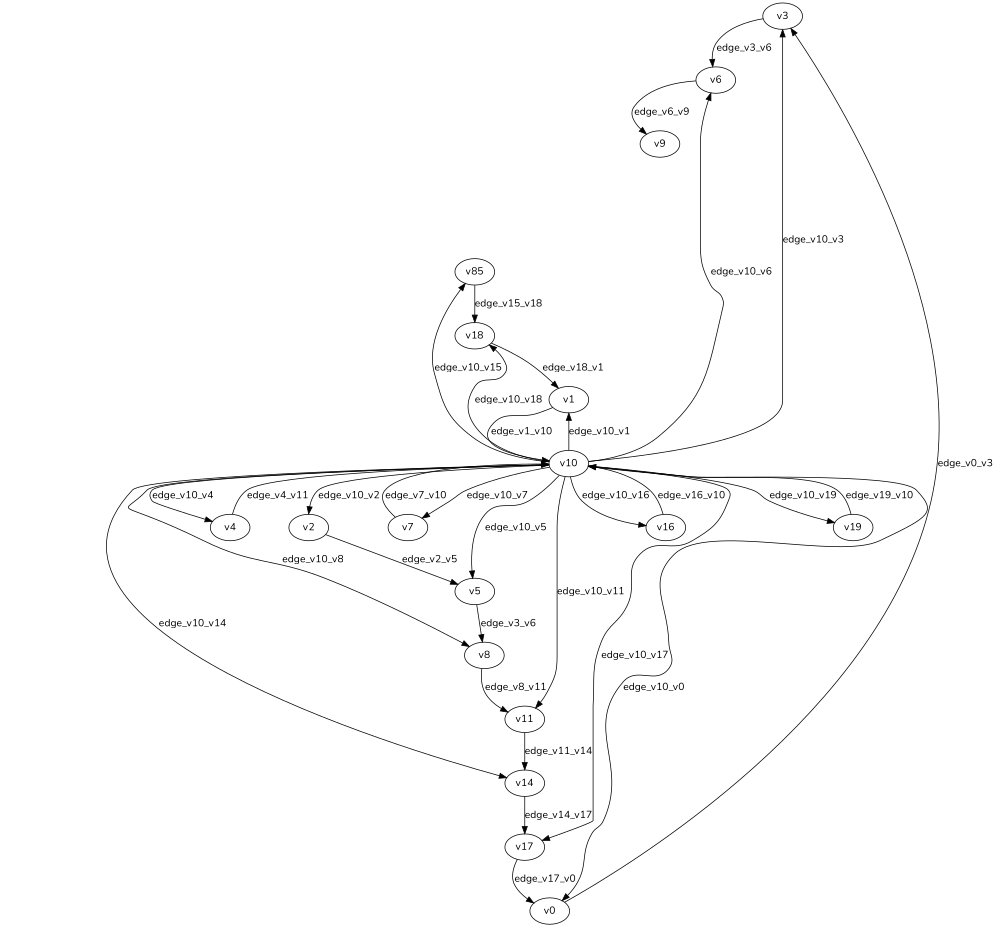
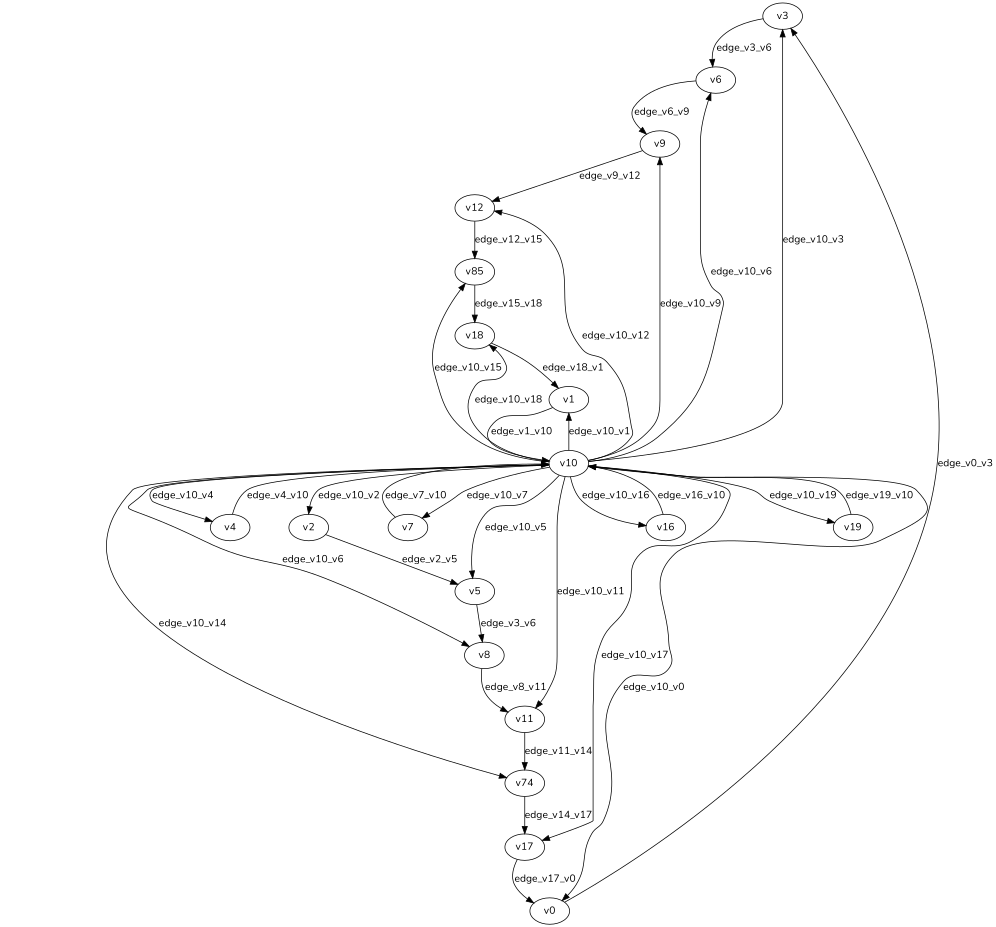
node "v12": added
edge "v10" -> "v9": added, label "edge_v10_v9"
edge "v4" -> "v10": label "edge_v4_v11" -> "edge_v4_v10"
edge "v10" -> "v8": label "edge_v10_v8" -> "edge_v10_v6"
node "v14": label "v14" -> "v74"
